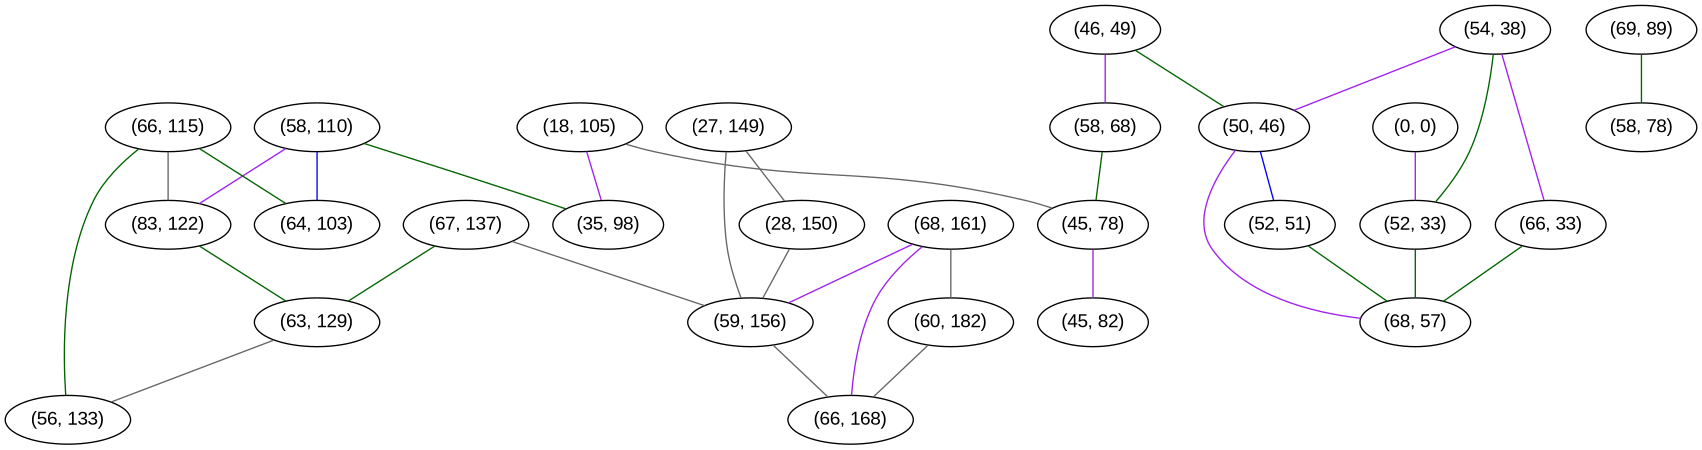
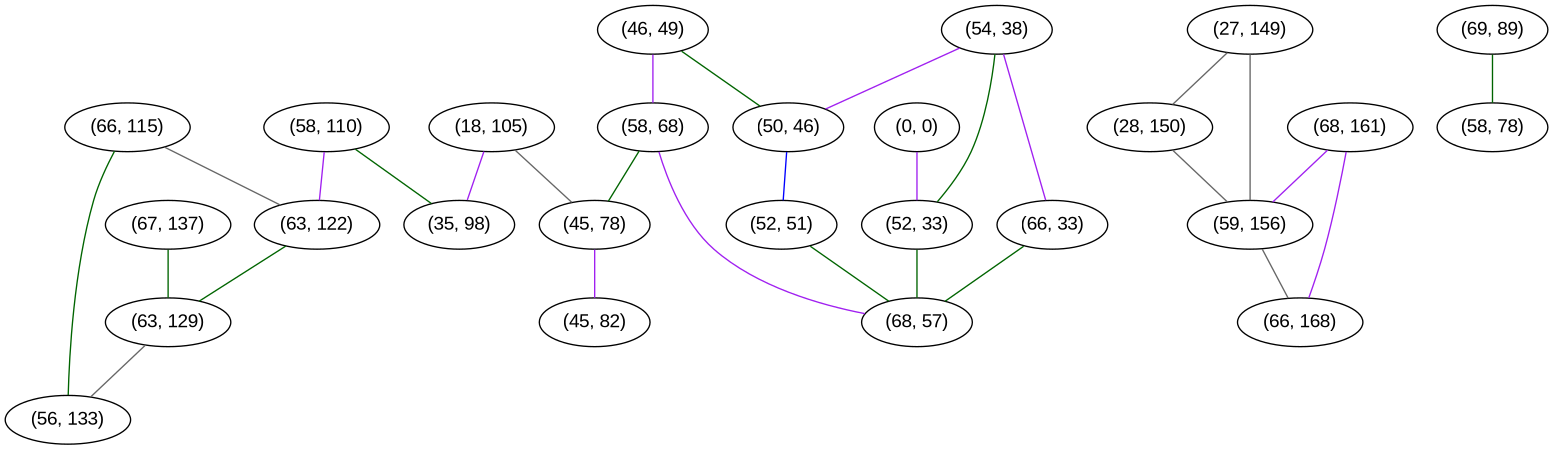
node "(83, 122)": label "(83, 122)" -> "(63, 122)"
node "(64, 103)": removed
edge "(50, 46)" -- "(68, 57)": now "(58, 68)" -- "(68, 57)"
edge "(67, 137)" -- "(59, 156)": removed
node "(60, 182)": removed
